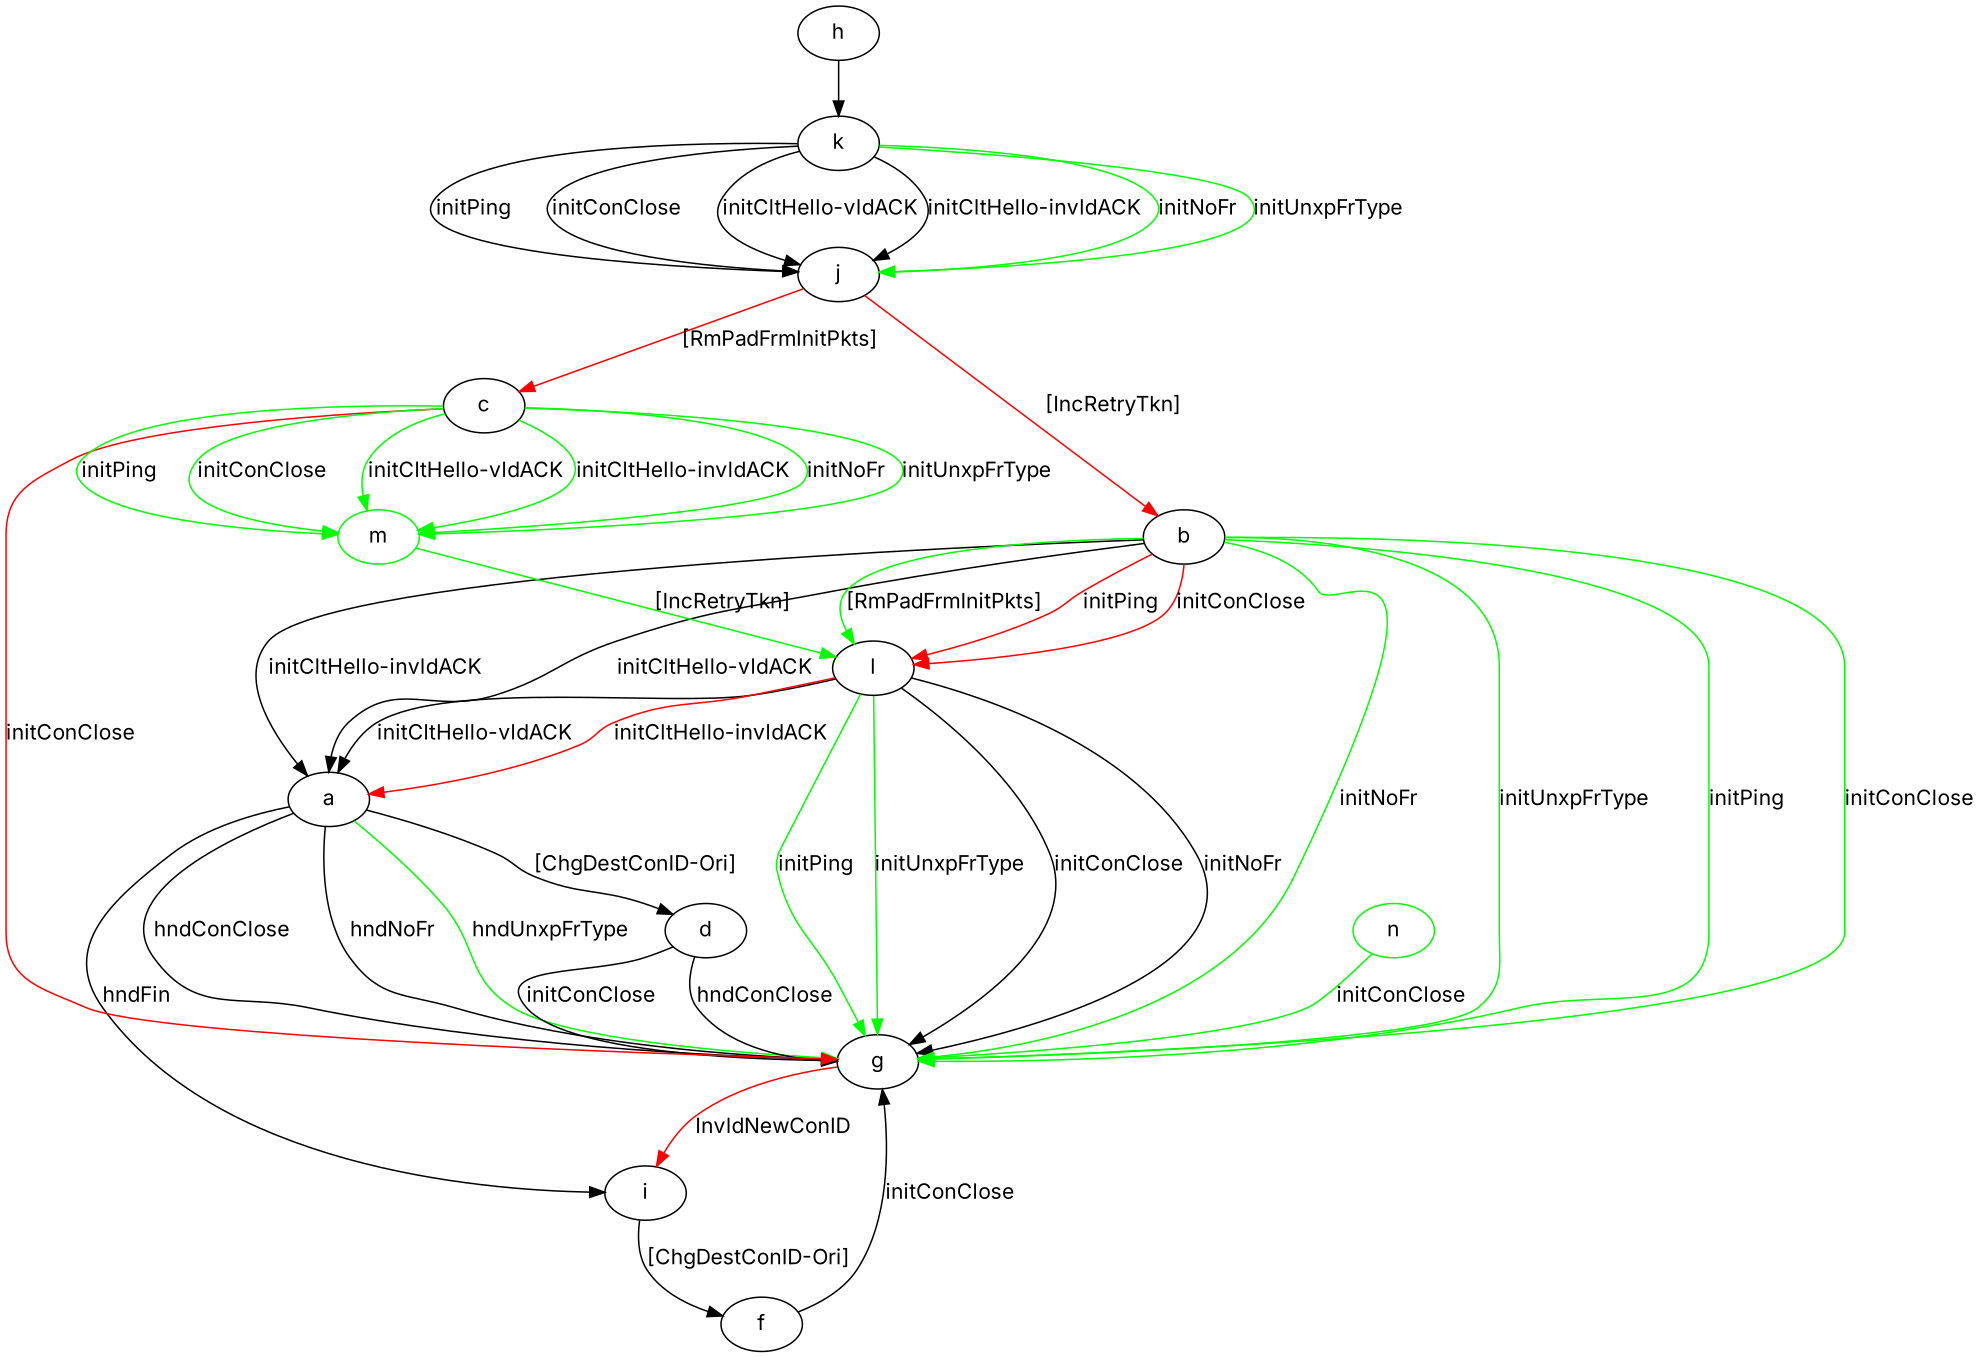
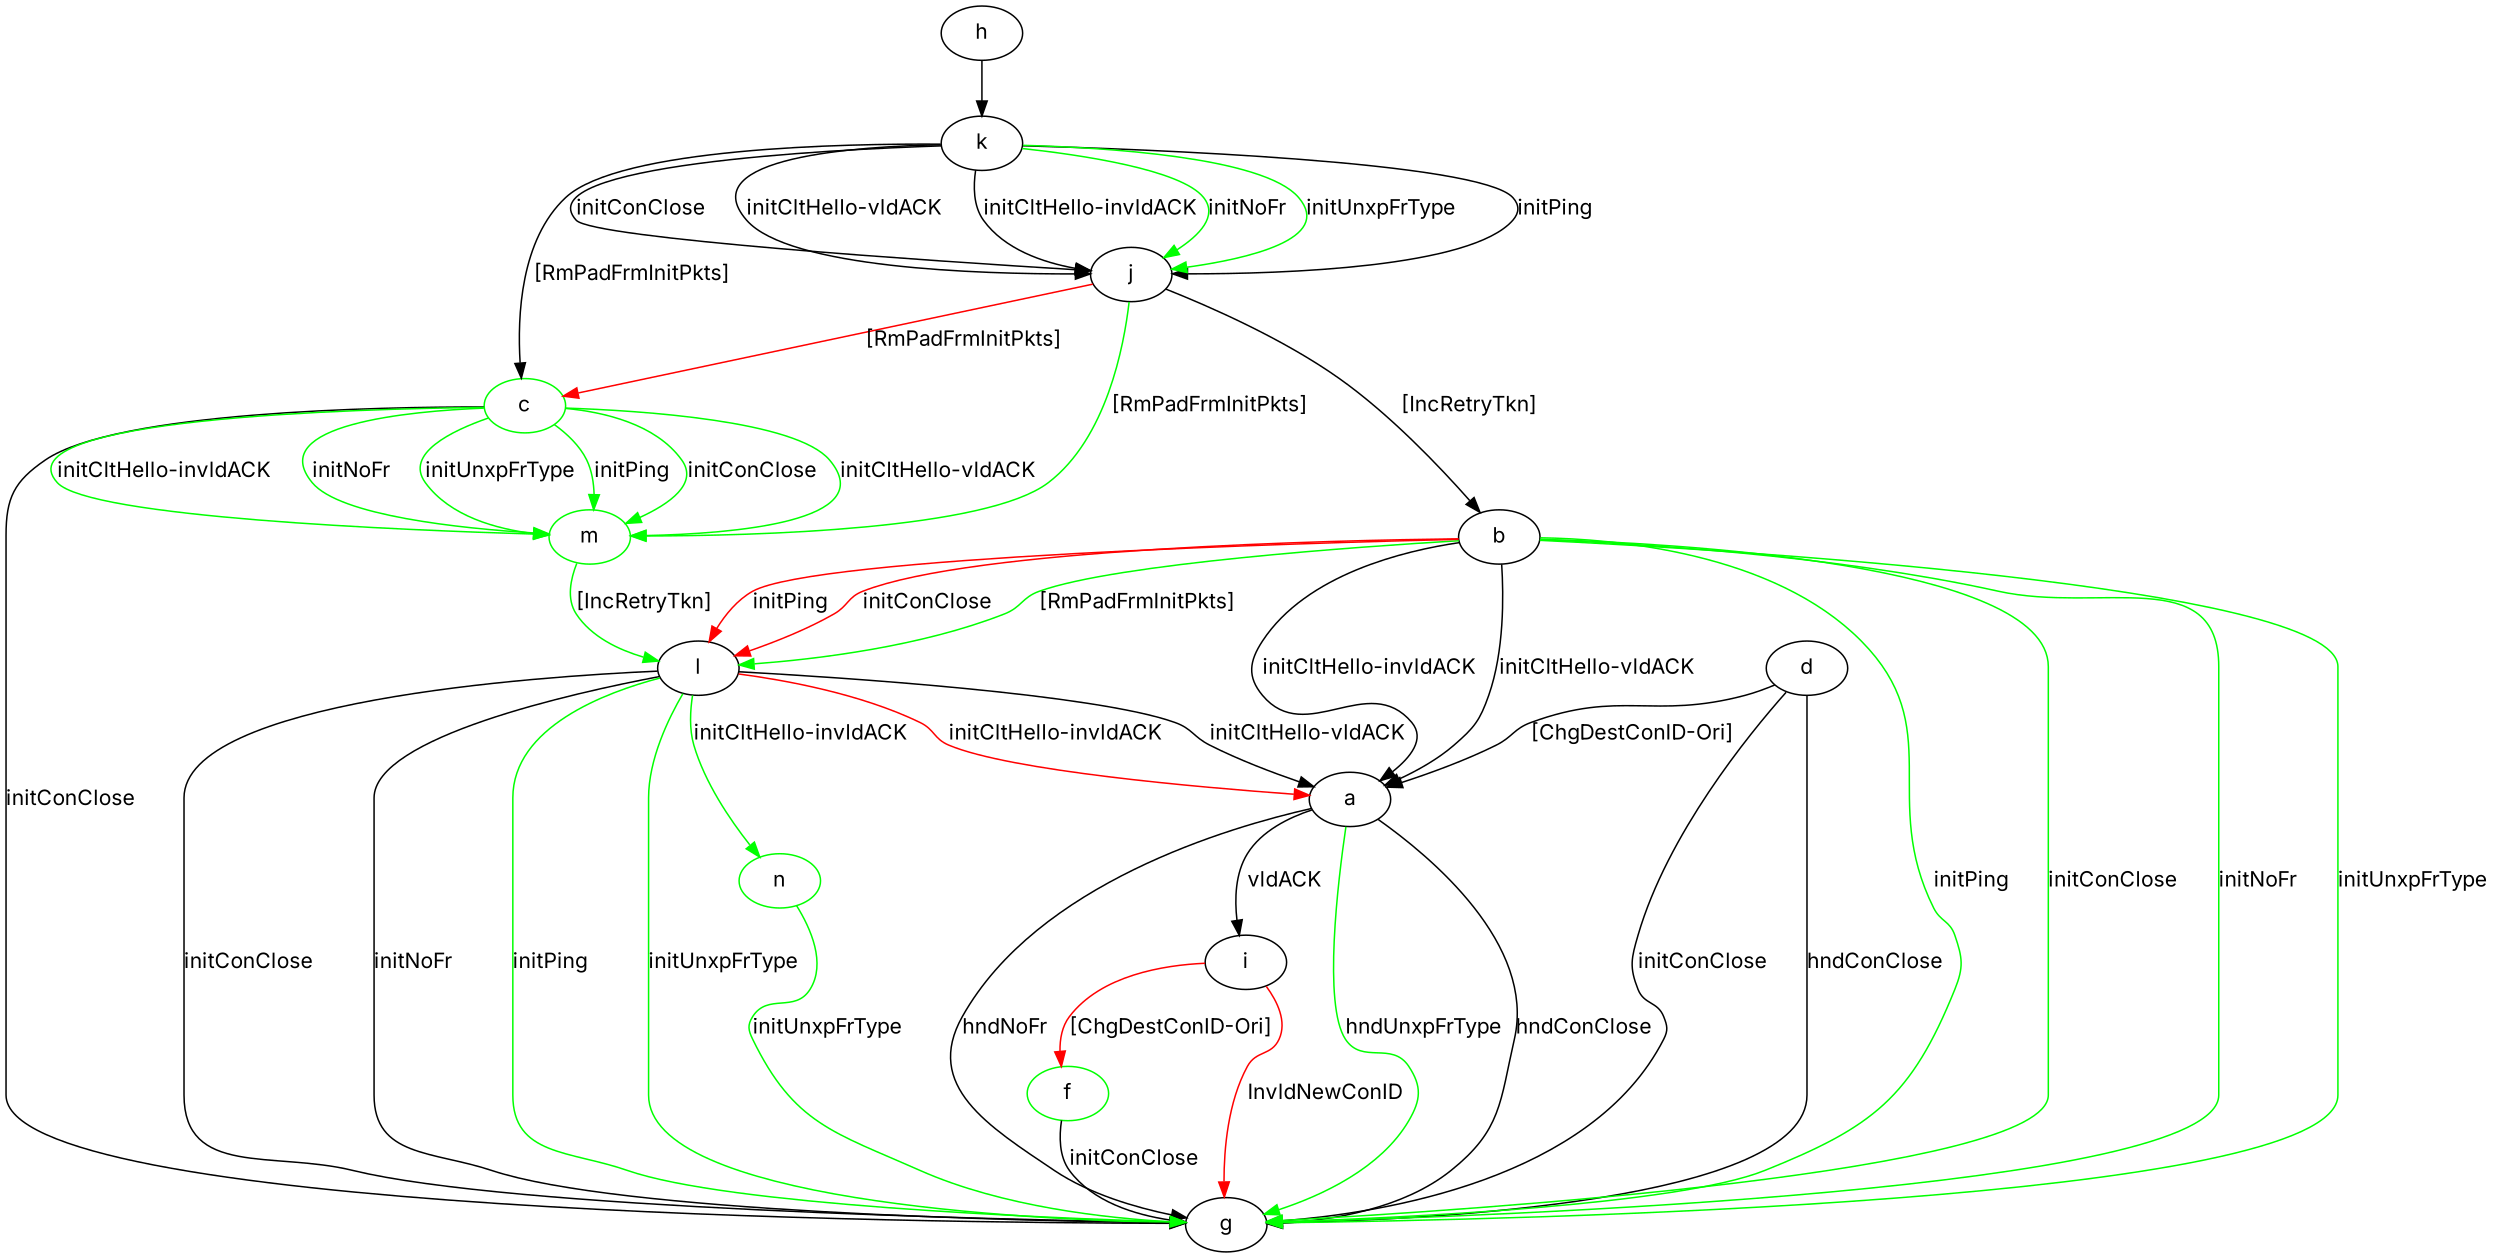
edge "k" -> "c": added, label "[RmPadFrmInitPkts]"
edge "j" -> "b": color red -> black
node "c": color black -> green
edge "j" -> "m": added, label "[RmPadFrmInitPkts]"
edge "l" -> "n": added, label "initCltHello-invldACK"
edge "a" -> "d": reversed
edge "c" -> "g": color red -> black
edge "a" -> "i": label "hndFin " -> "vldACK "
edge "n" -> "g": label "initConClose " -> "initUnxpFrType "
edge "g" -> "i": reversed
edge "i" -> "f": color black -> red
node "f": color black -> green
